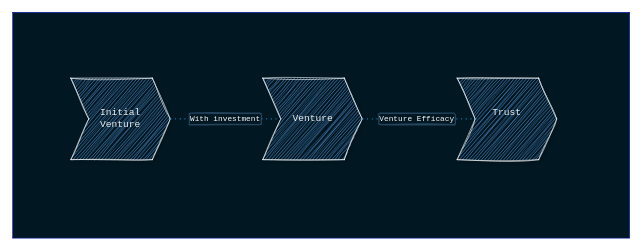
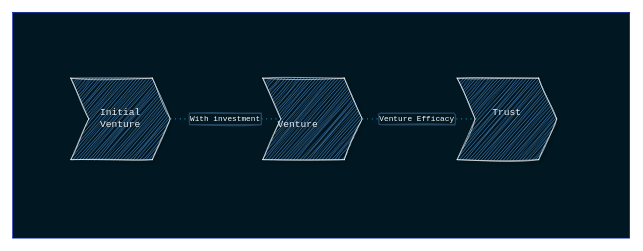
node "With investment": shape rounded rectangle -> rectangle
node "Venture": moved (313, 119) -> (298, 125)
